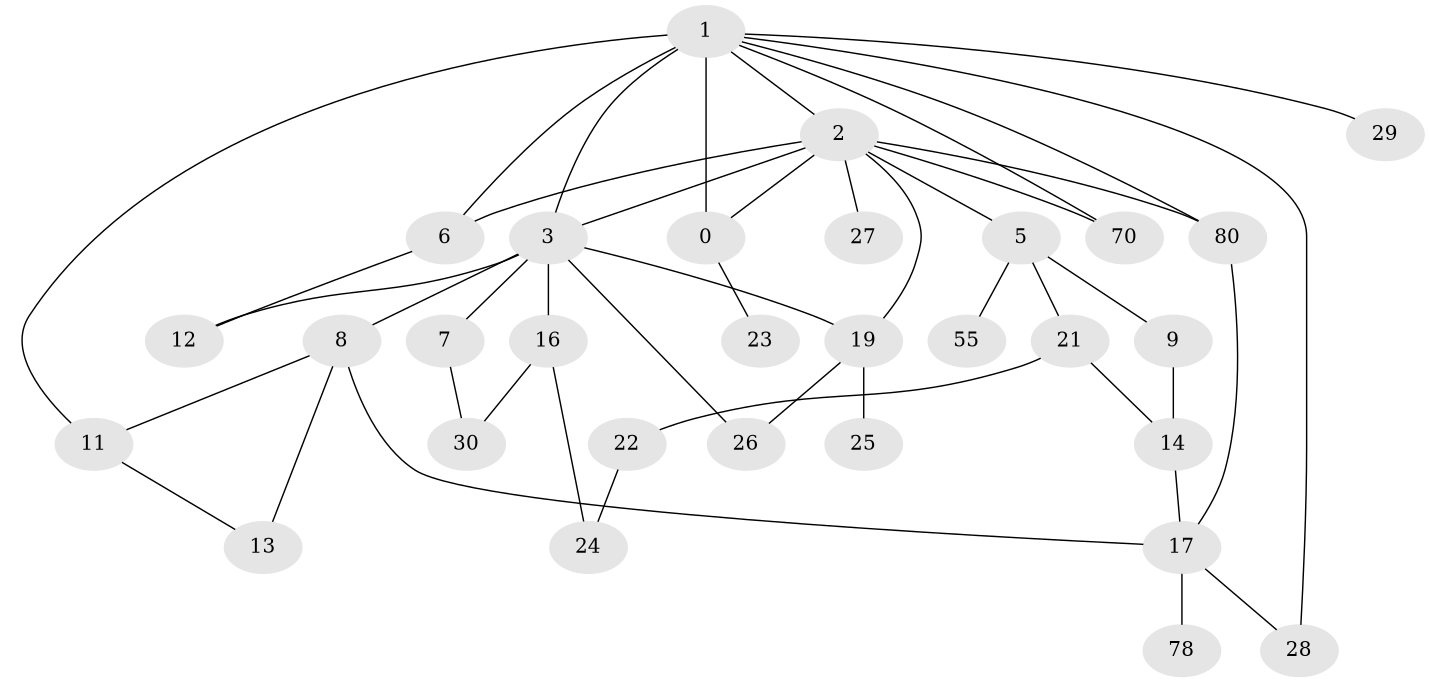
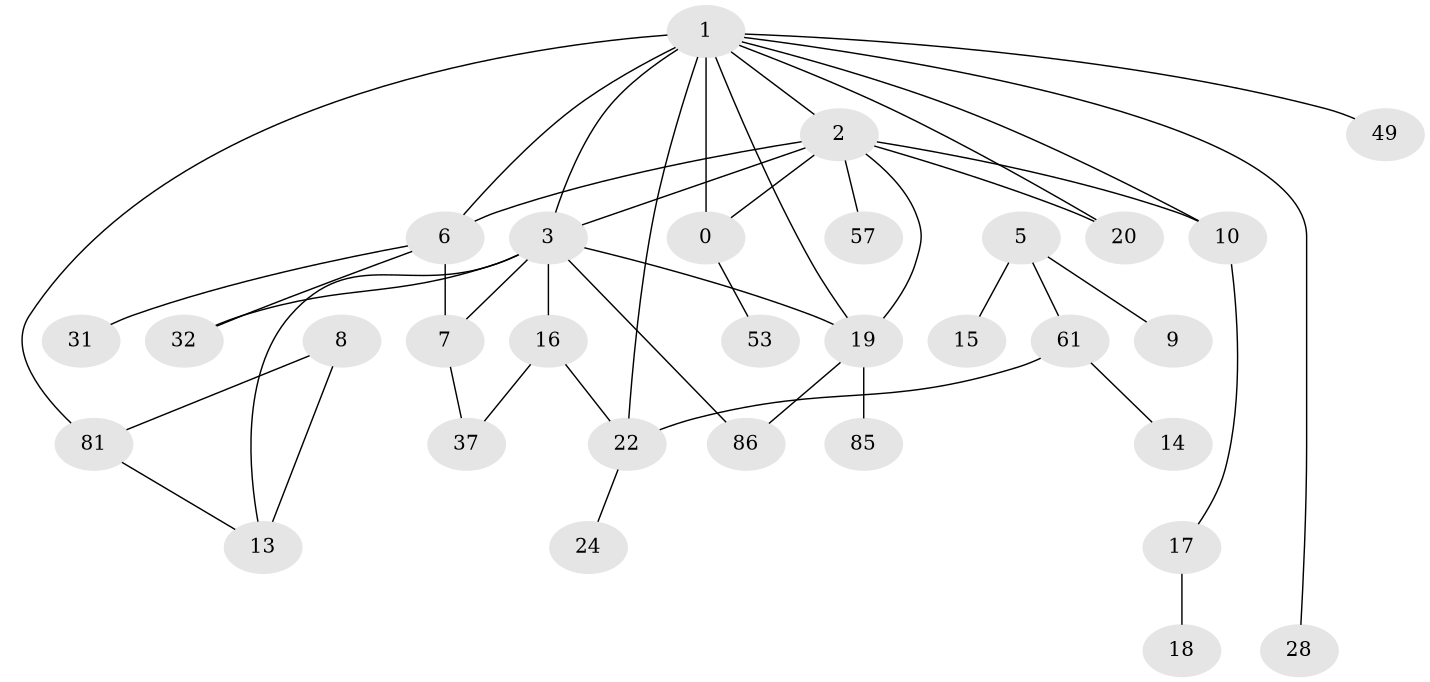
node "29": label "29" -> "49"
edge "2" -- "5": removed
edge "1" -- "19": added
edge "1" -- "22": added
node "27": label "27" -> "57"
node "70": label "70" -> "20"
node "80": label "80" -> "10"
edge "3" -- "8": now "3" -- "13"
edge "6" -- "7": added
node "31": added
node "12": label "12" -> "32"
node "23": label "23" -> "53"
node "55": label "55" -> "15"
node "21": label "21" -> "61"
edge "9" -- "14": removed
node "11": label "11" -> "81"
node "30": label "30" -> "37"
edge "16" -- "24": now "16" -- "22"
node "26": label "26" -> "86"
node "25": label "25" -> "85"
edge "14" -- "17": removed
edge "8" -- "17": removed
edge "17" -- "28": removed
node "78": label "78" -> "18"
